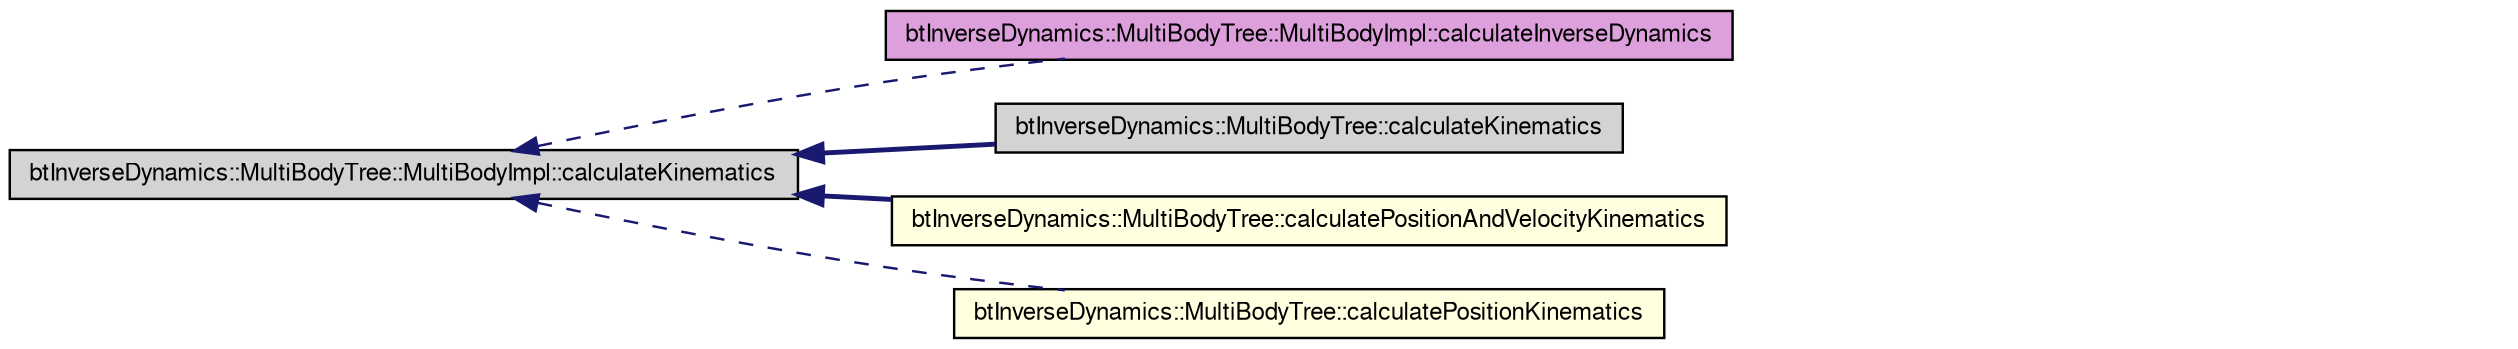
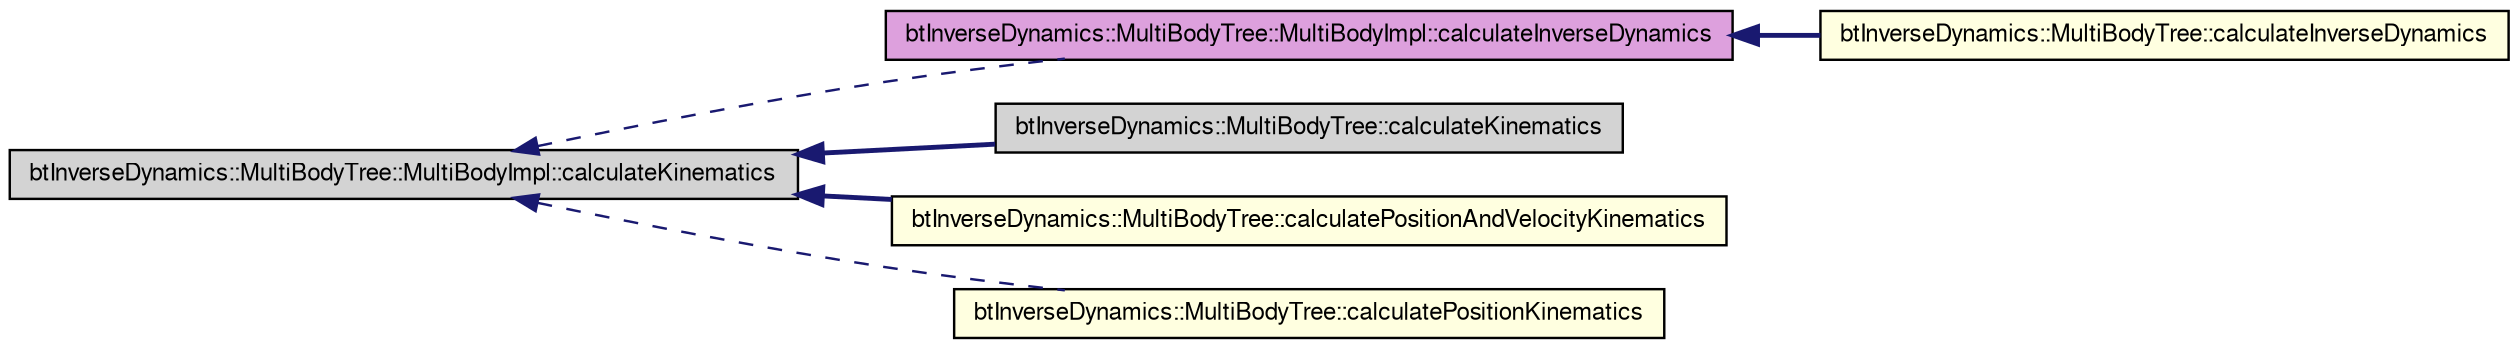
node "btInverseDynamics::MultiBodyTree::calculateInverseDynamics": added
